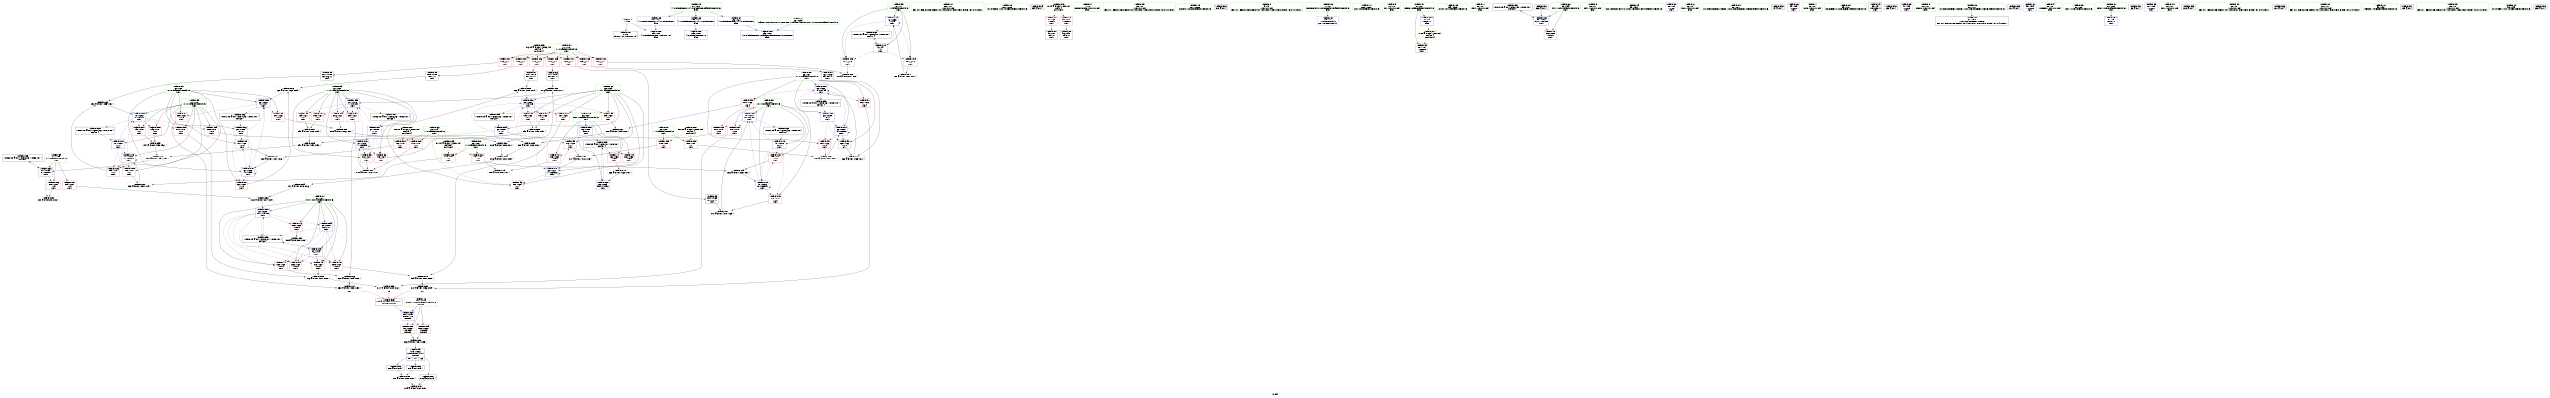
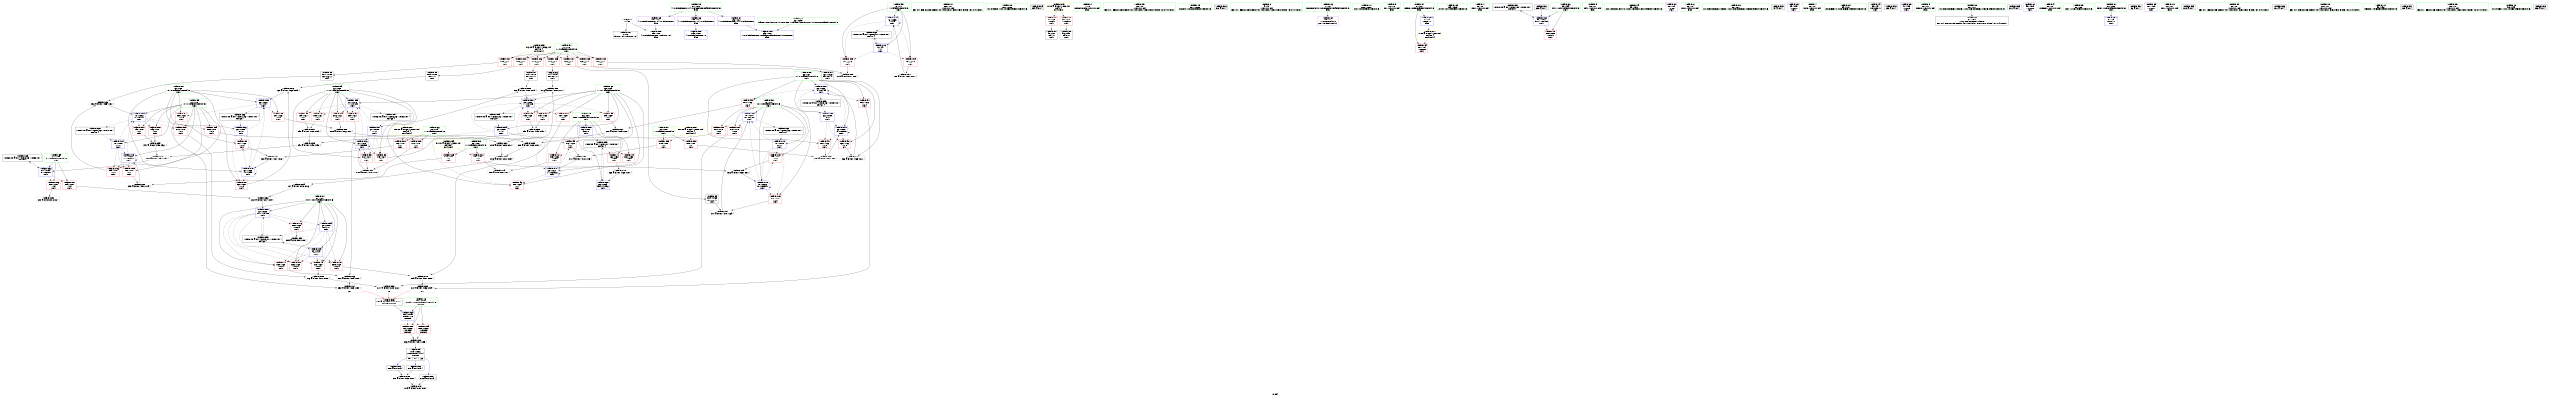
edge "NodeID: 156" -> "NodeID: 252": now "NodeID: 156" -> "NodeID: 127"
